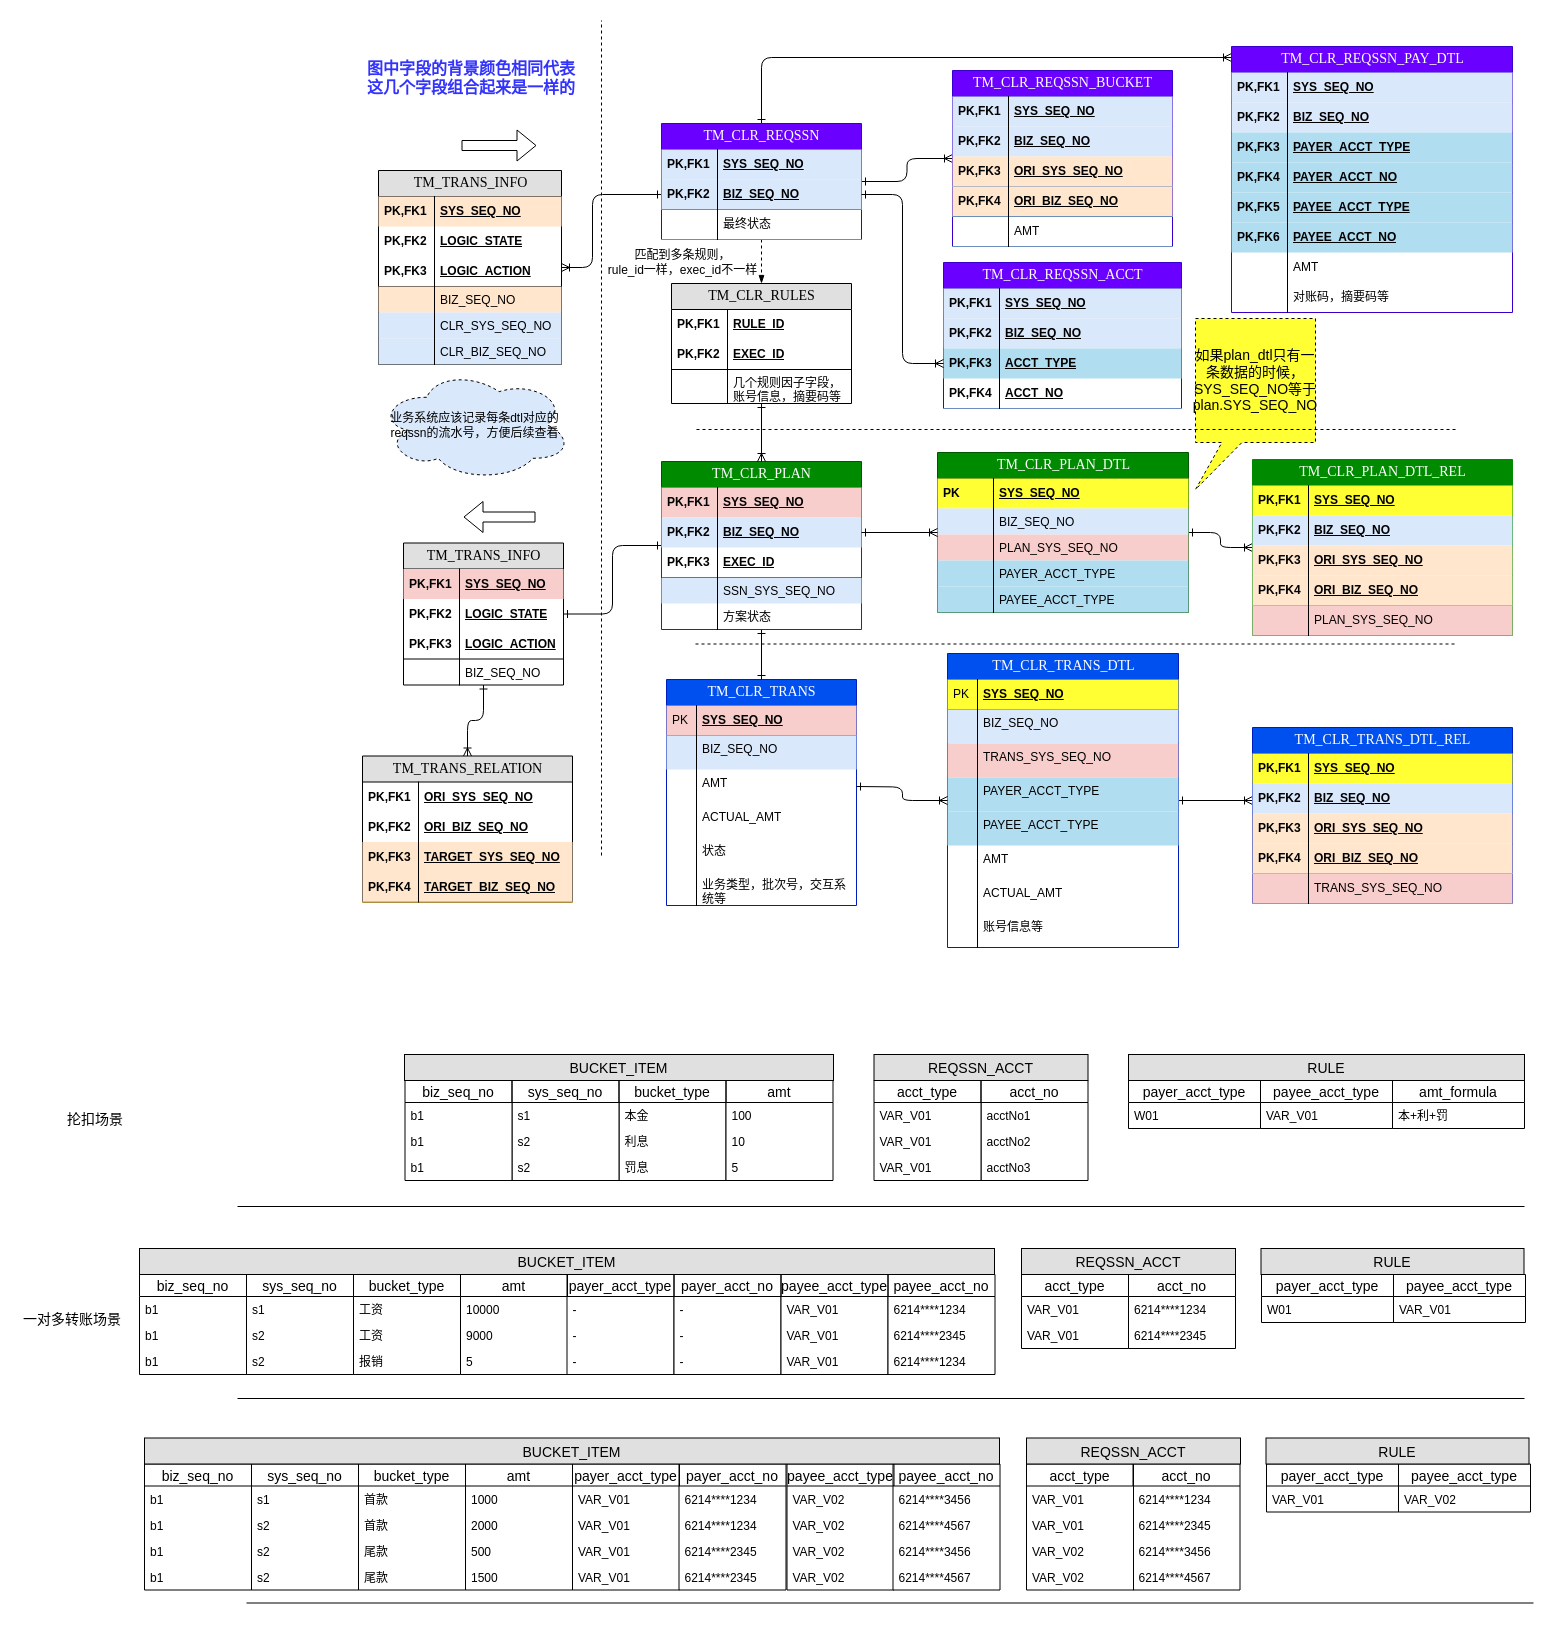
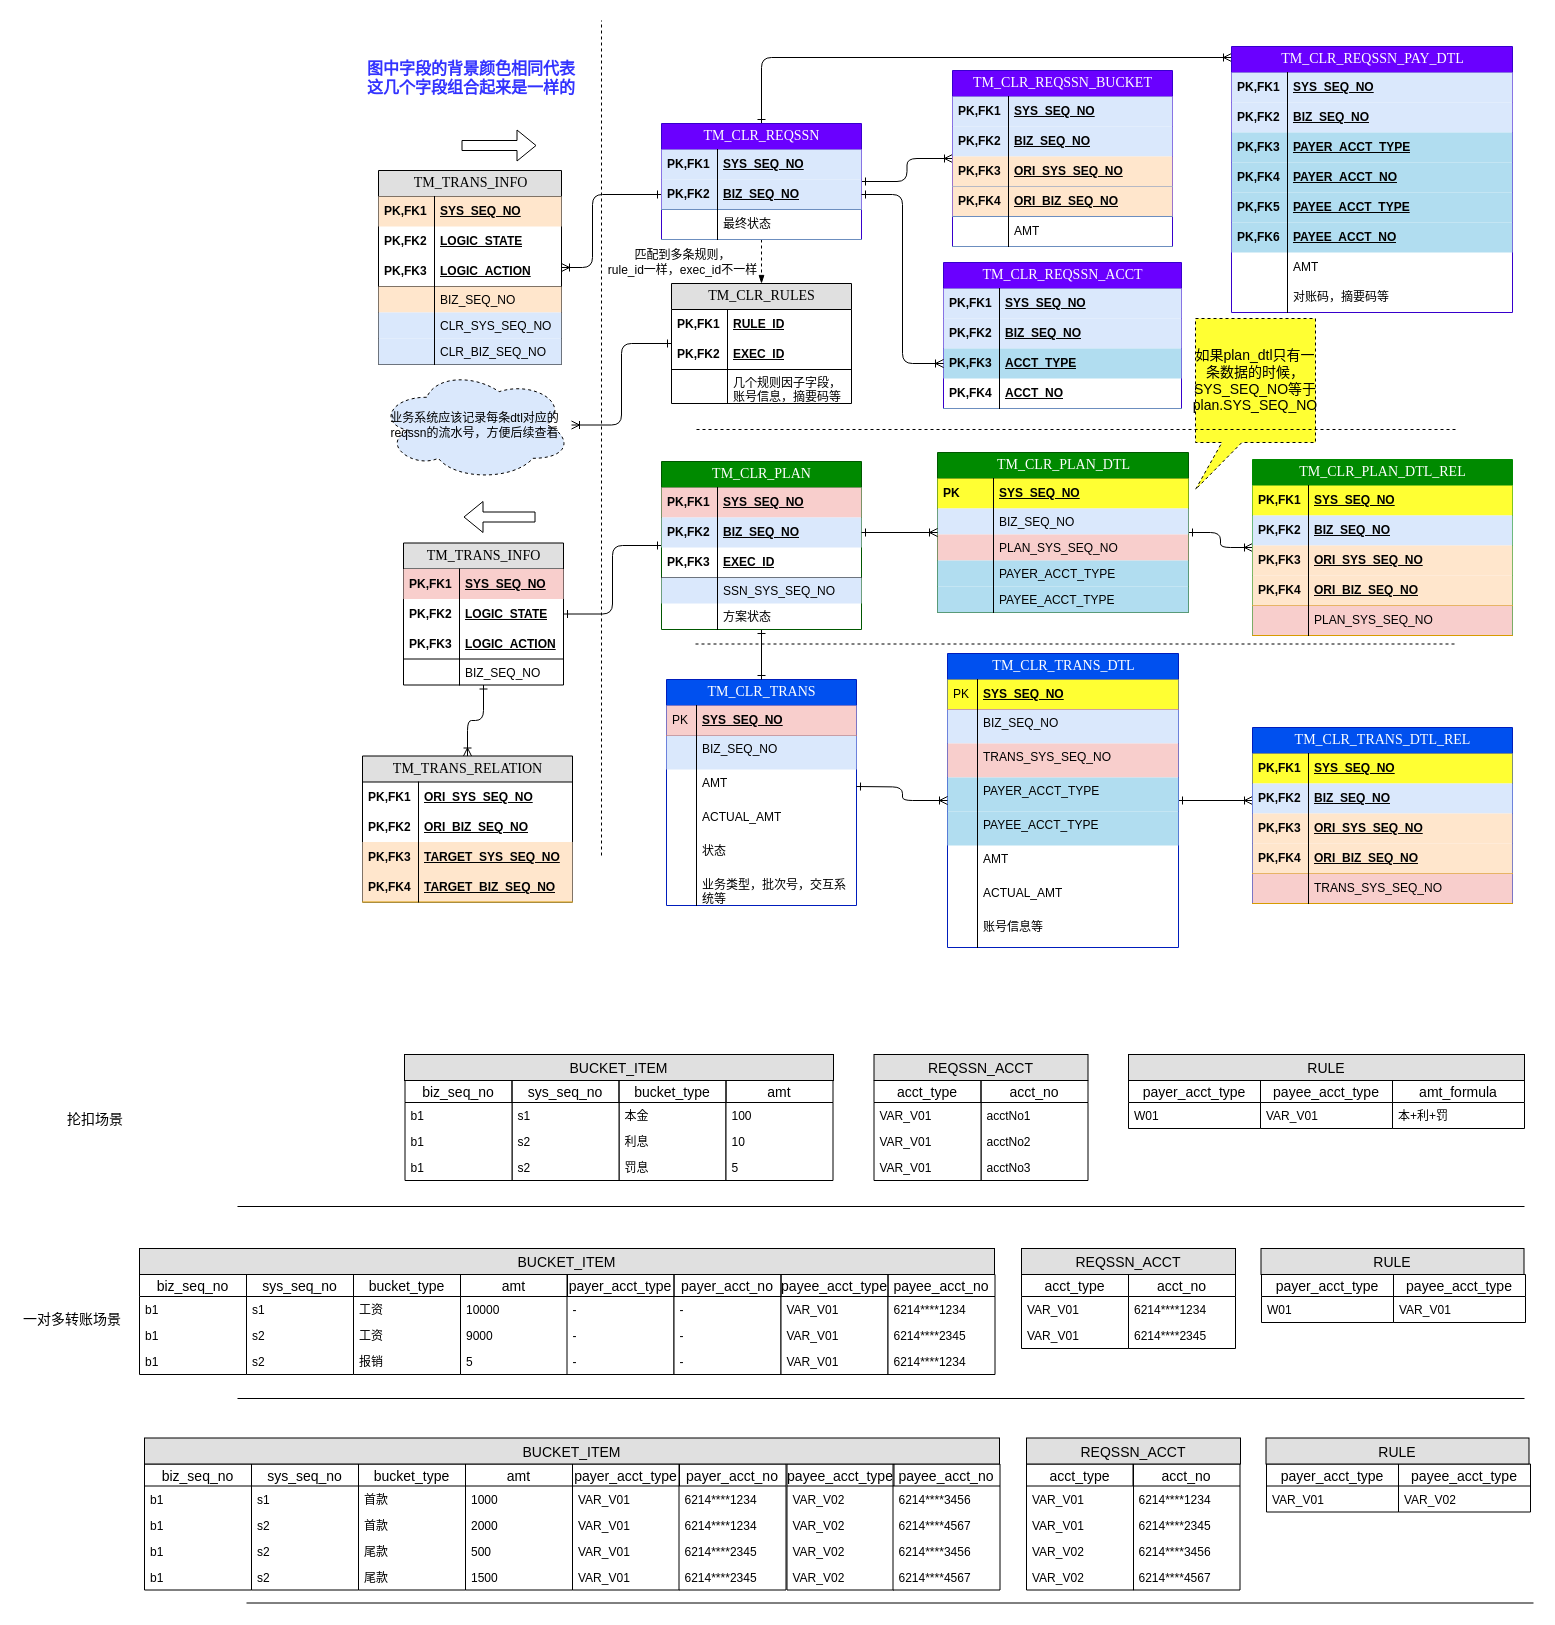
edge "TM_CLR_RULES" -- "TM_CLR_PLAN": now "TM_CLR_RULES" -- "业务系统应该记录每条dtl对应的reqssn的流水号，方便后续查看"
